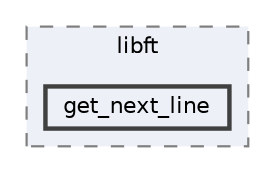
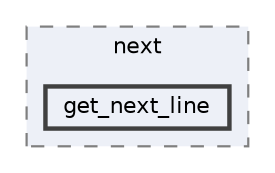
cluster "libft": label "libft" -> "next"
